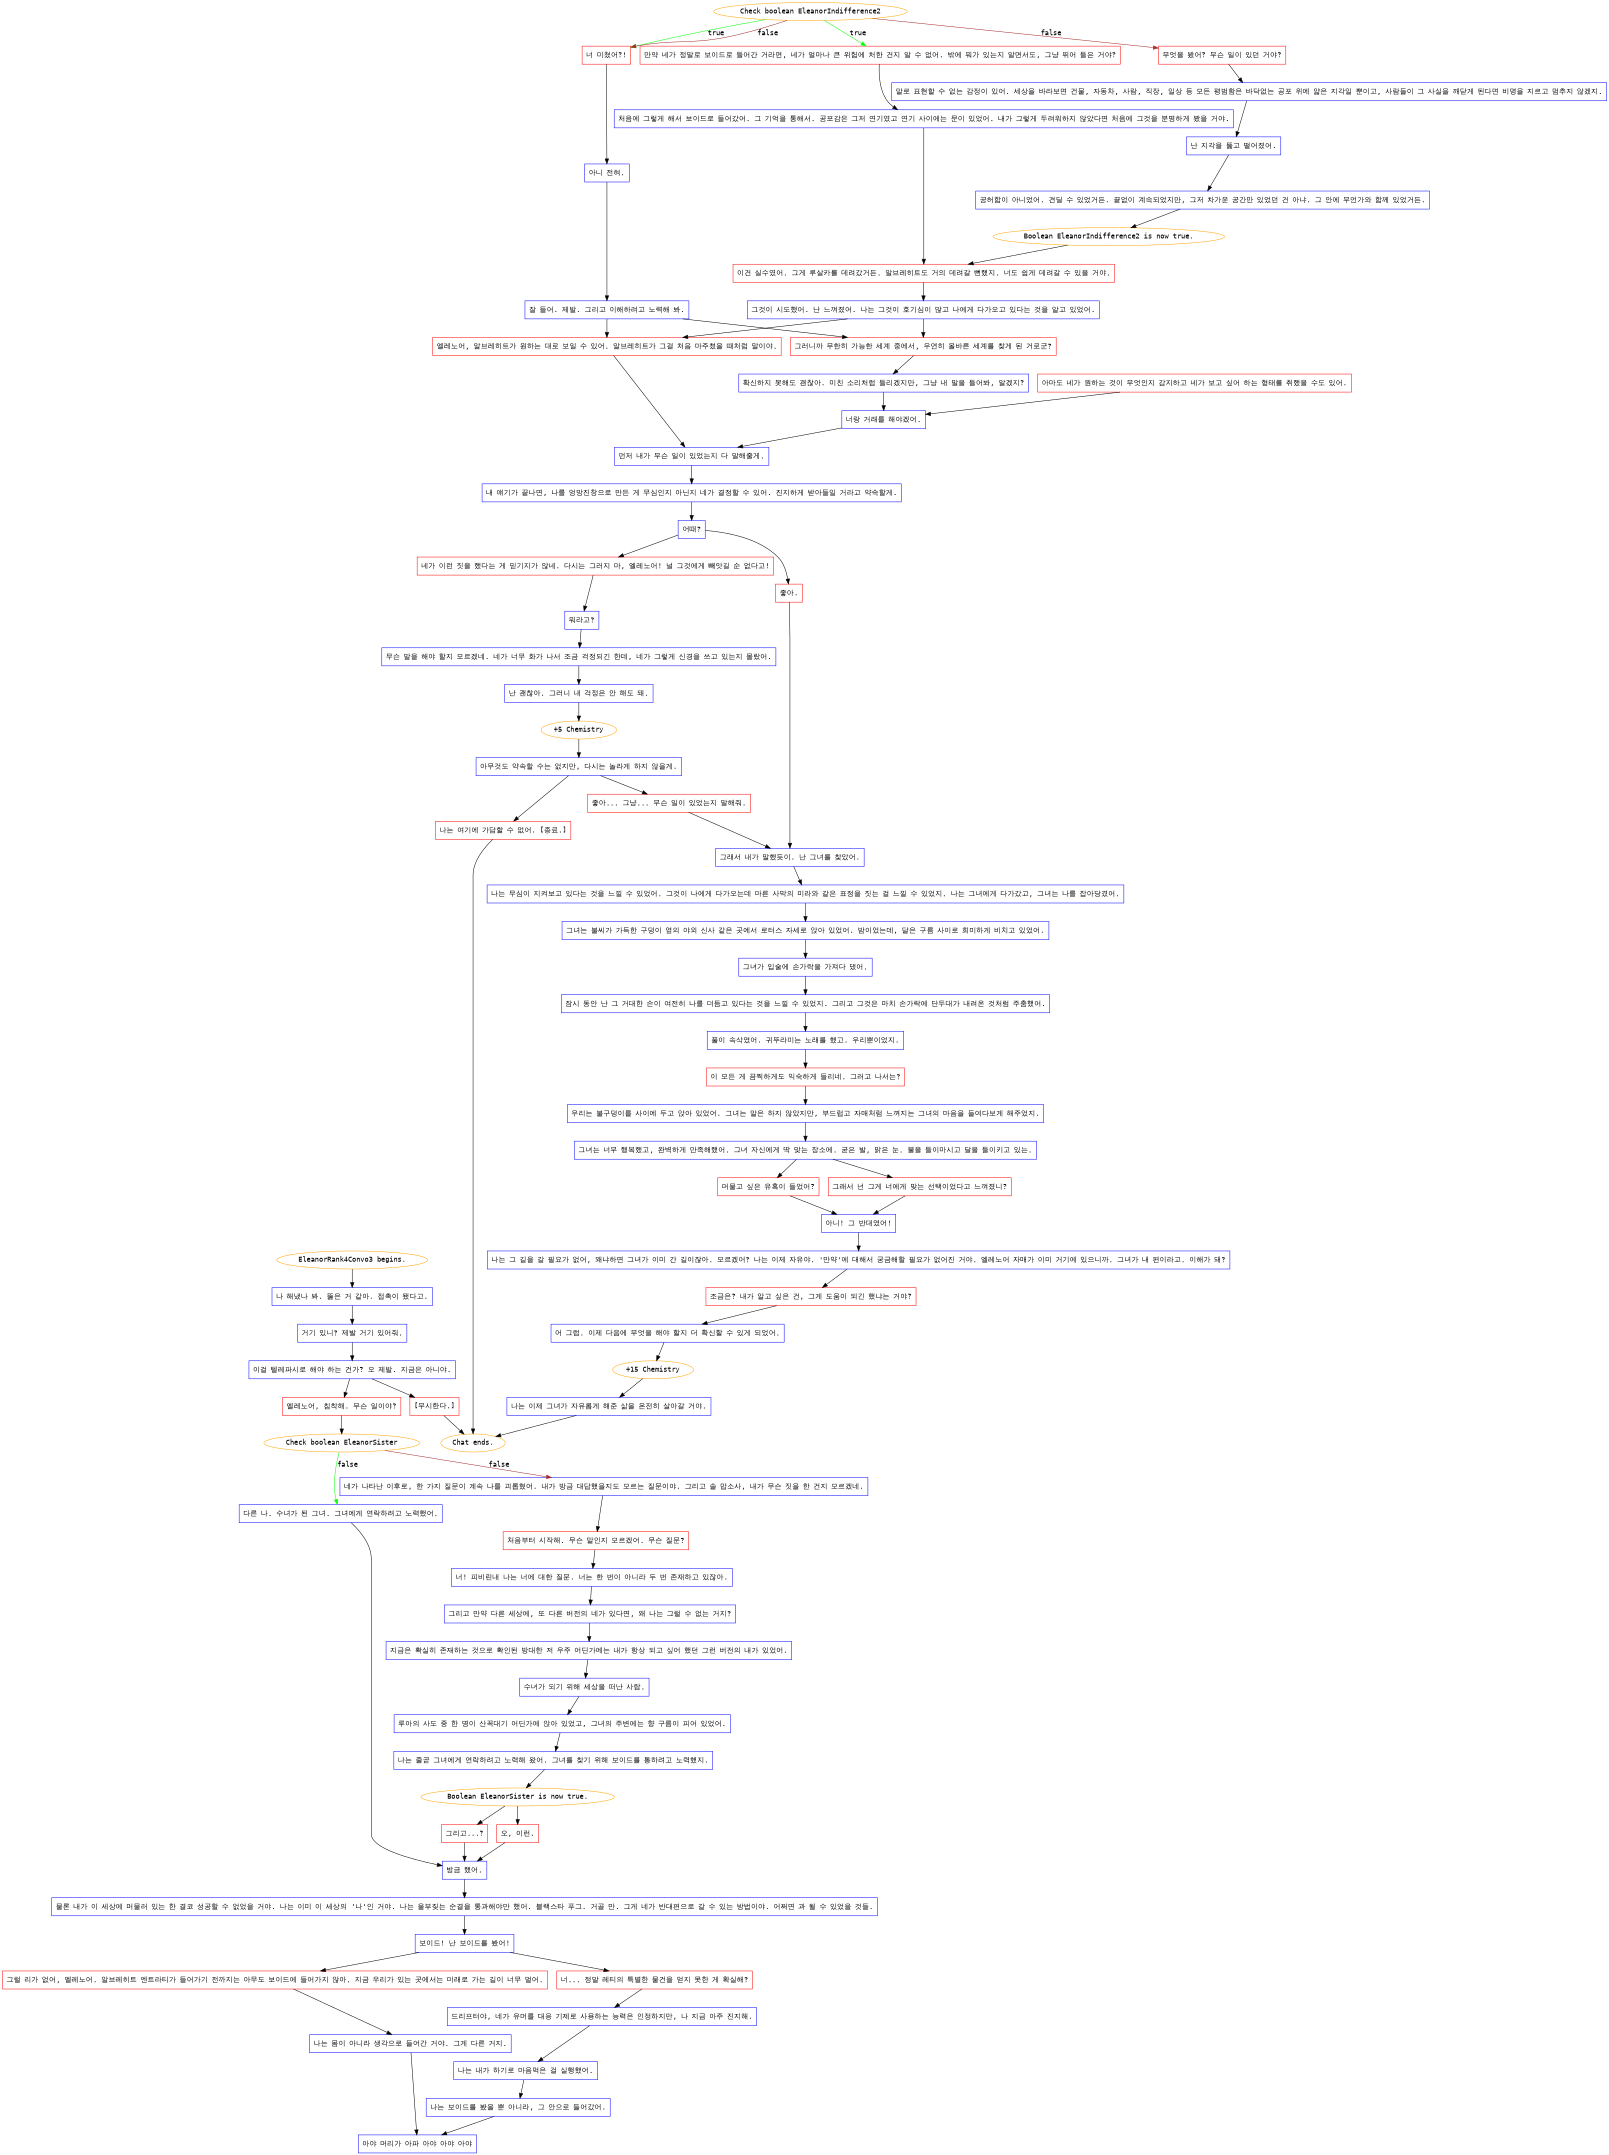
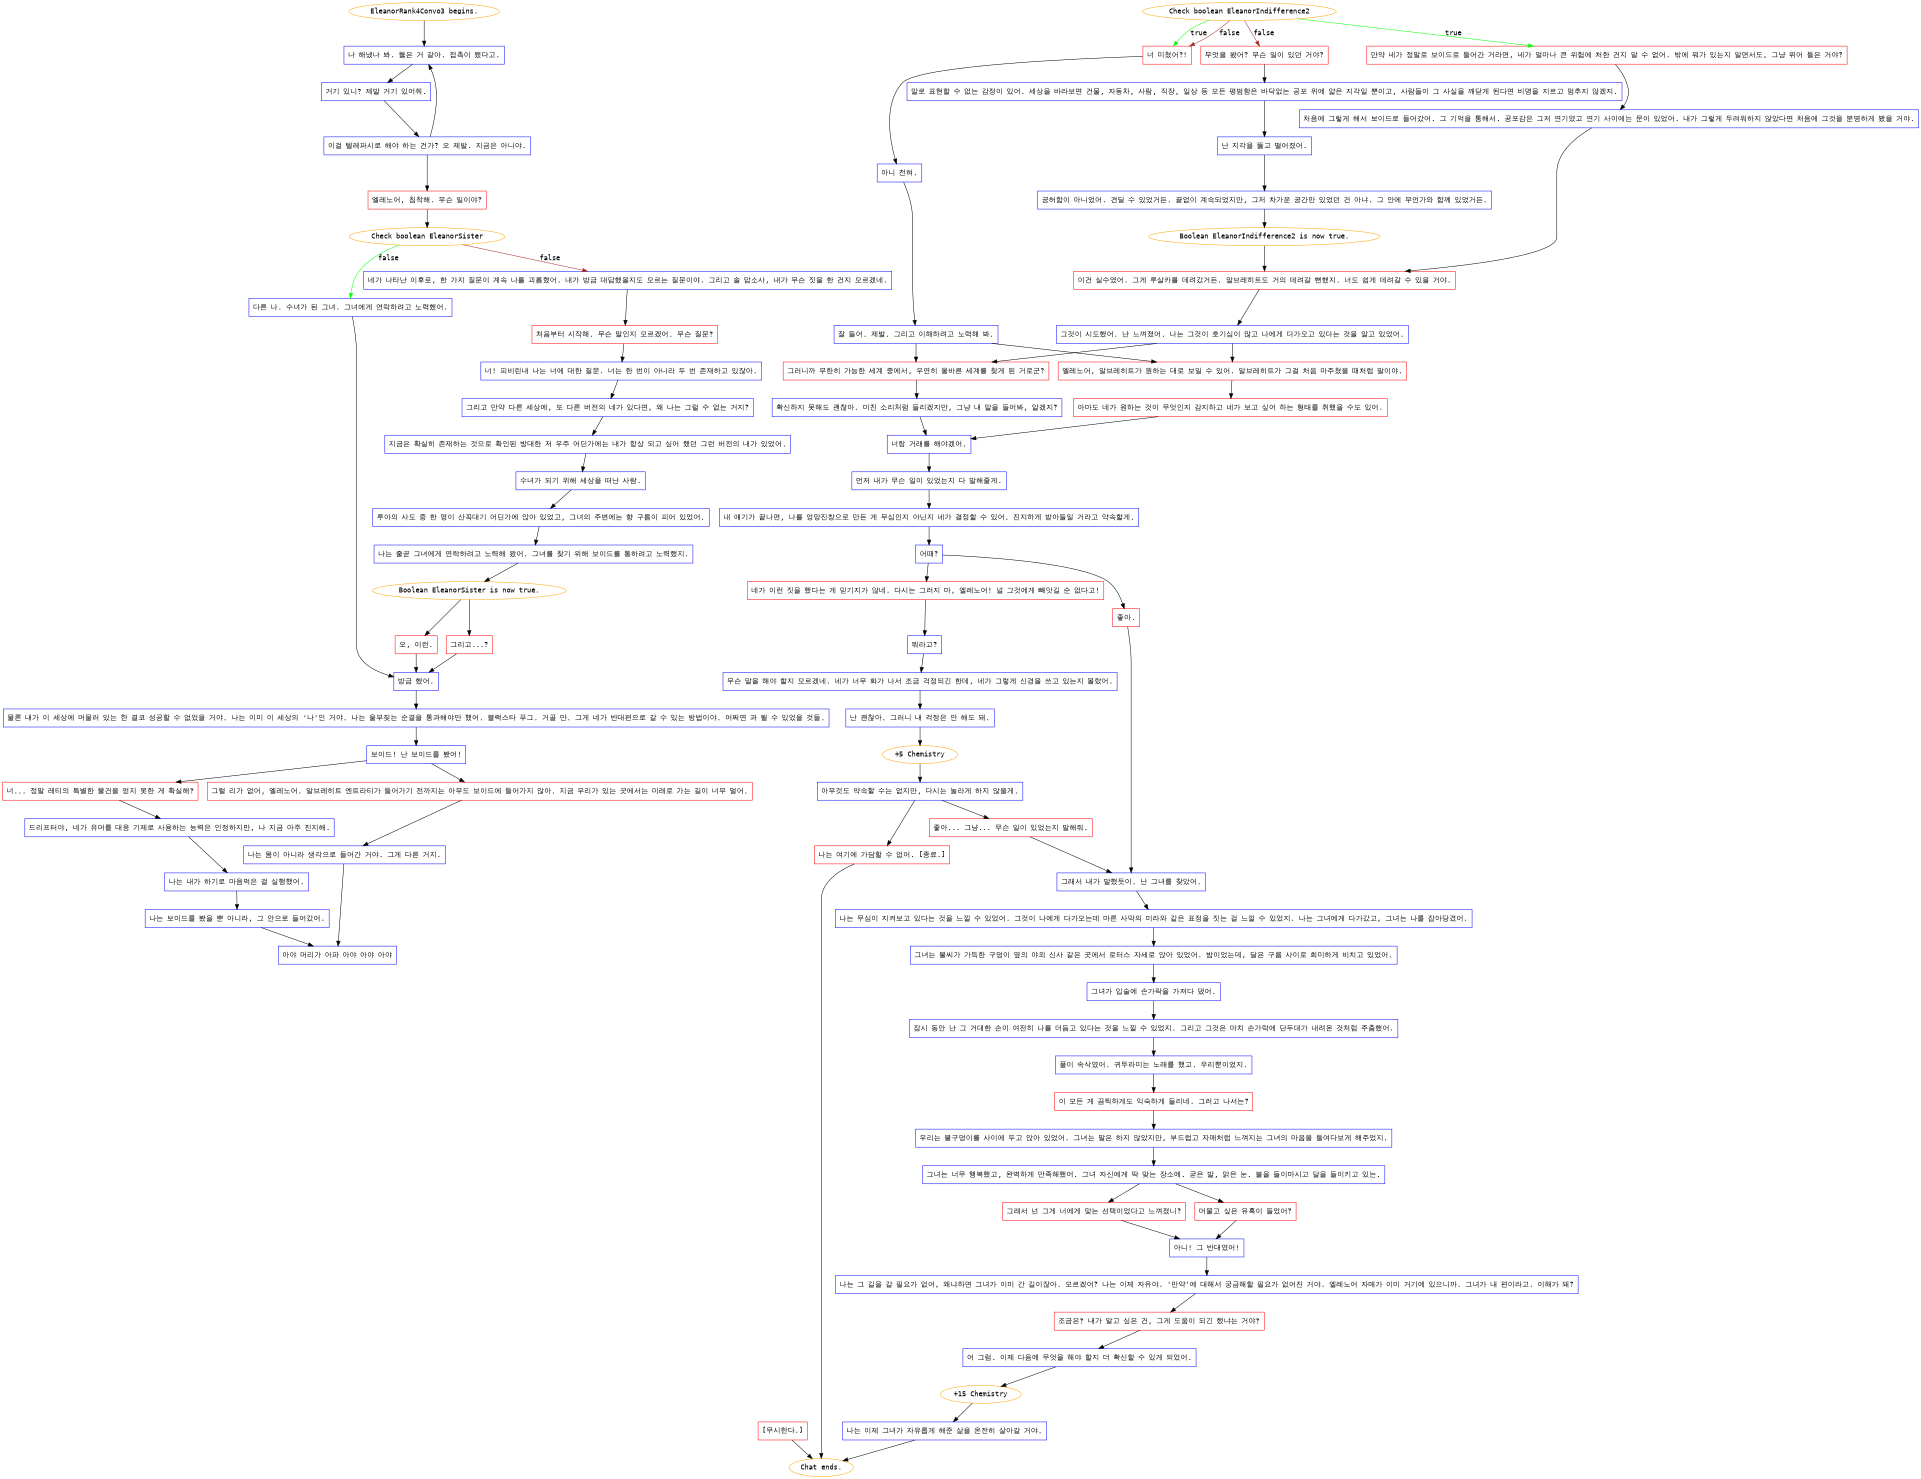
edge "엘레노어, 알브레히트가 원하는 대로 보일 수 있어. 알브레히트가 그걸 처음 마주쳤을 때처럼 말이야." -> "먼저 내가 무슨 일이 있었는지 다 말해줄게.": now "엘레노어, 알브레히트가 원하는 대로 보일 수 있어. 알브레히트가 그걸 처음 마주쳤을 때처럼 말이야." -> "아마도 네가 원하는 것이 무엇인지 감지하고 네가 보고 싶어 하는 형태를 취했을 수도 있어."
edge "이걸 텔레파시로 해야 하는 건가? 오 제발. 지금은 아니야." -> "[무시한다.]": now "이걸 텔레파시로 해야 하는 건가? 오 제발. 지금은 아니야." -> "나 해냈나 봐. 뚫은 거 같아. 접촉이 됐다고."
